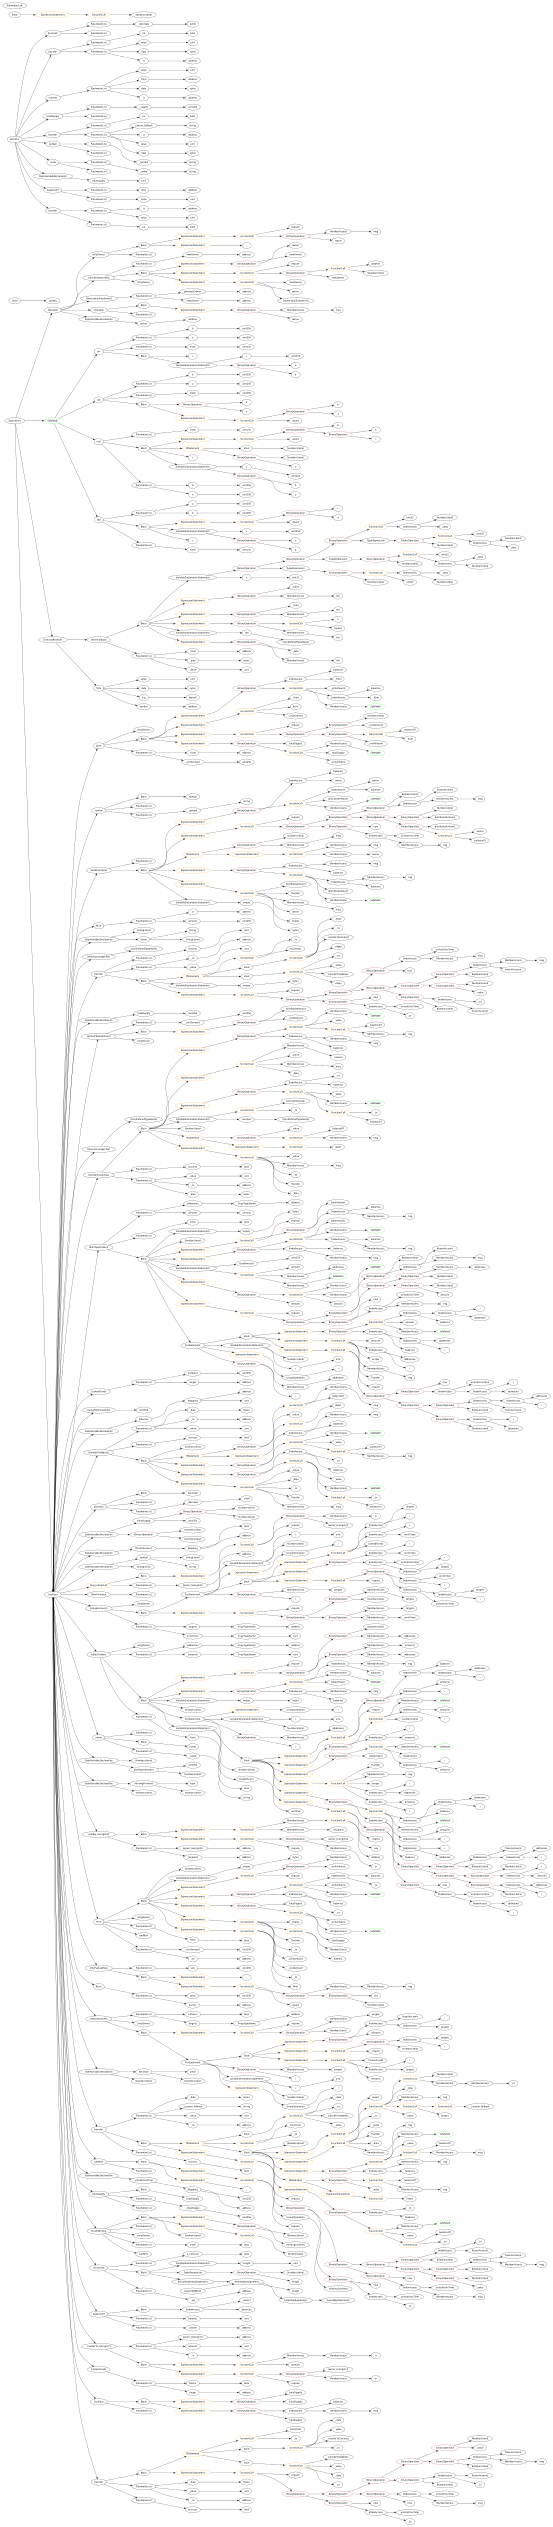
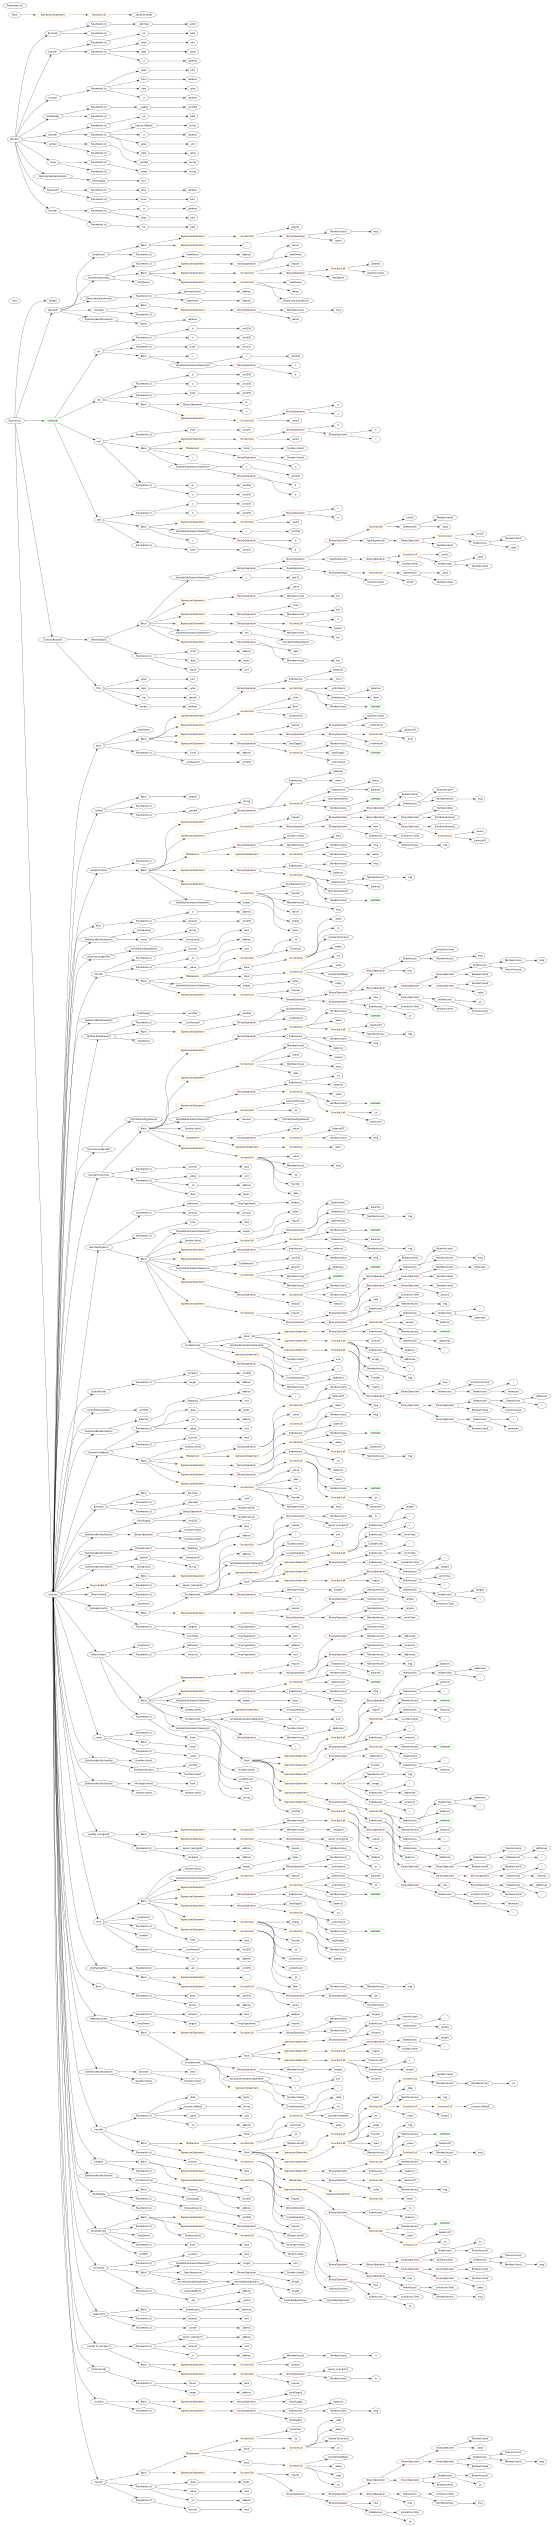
edge "Enter" -> "solidity": now "SourceUnit" -> "solidity"
node "_totalSupply": label "_totalSupply" -> "_freezeAccounts"
node "is_contract": label "is_contract" -> "is_assert"
